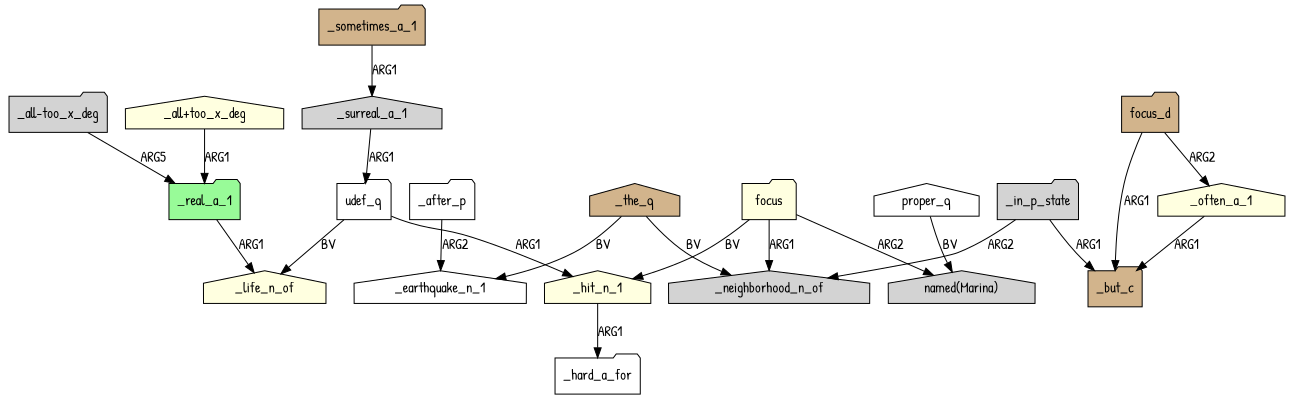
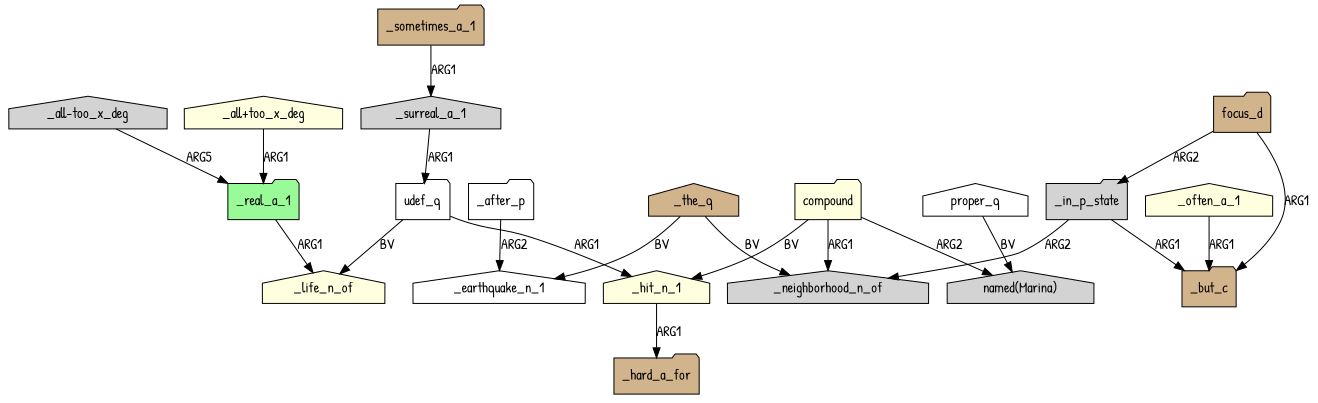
node "_all-too_x_deg": shape folder -> house
edge "focus_d" -> "_often_a_1": now "focus_d" -> "_in_p_state"
node "focus": label "focus" -> "compound"
node "_hard_a_for": fillcolor white -> tan
